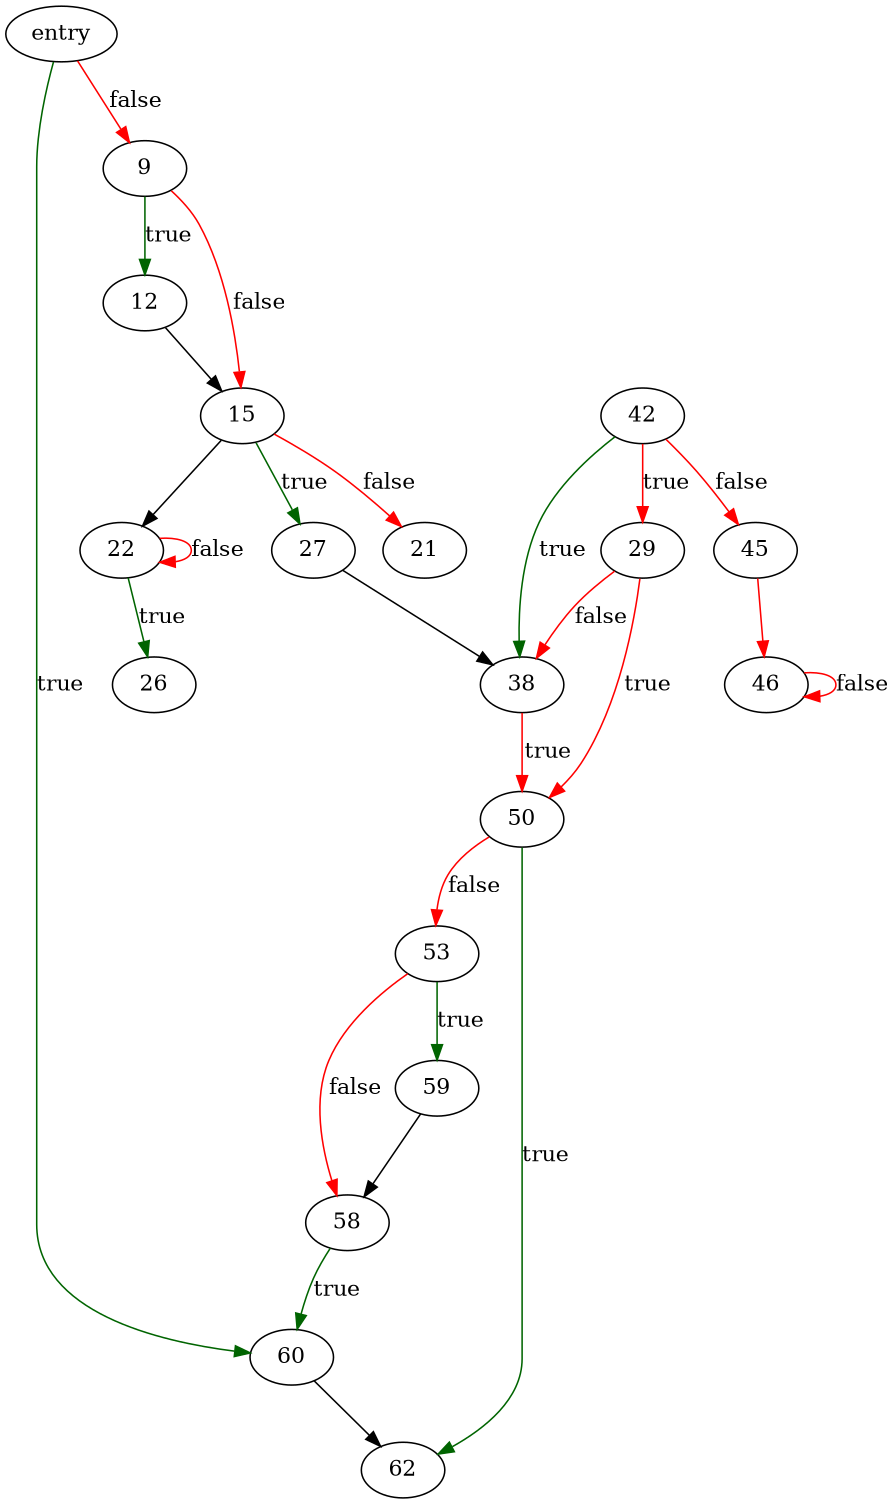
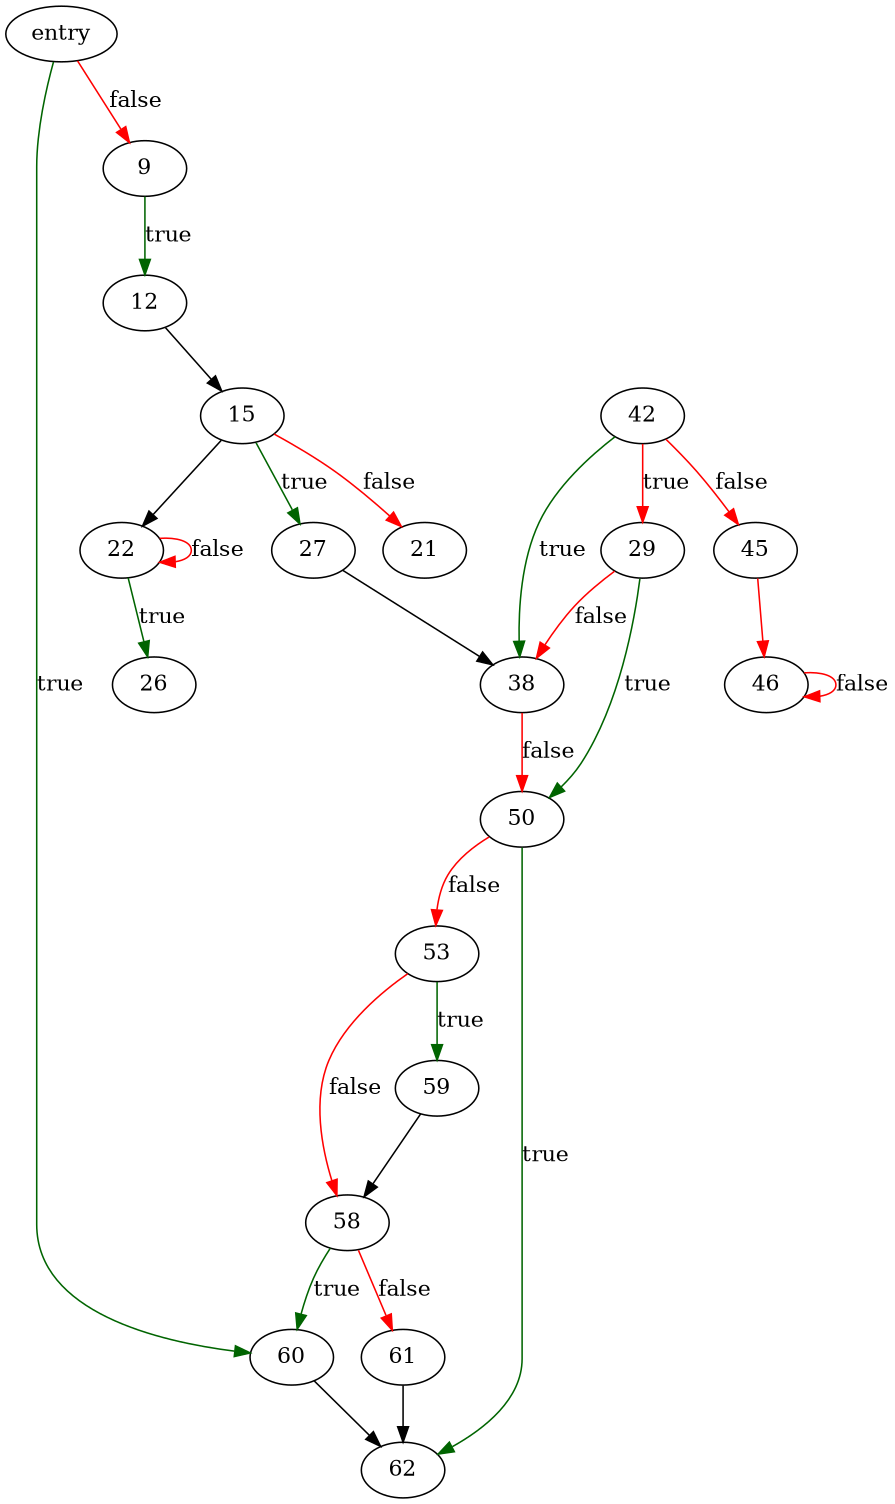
edge "9" -> "15": removed, label "false"
edge "29" -> "50": color red -> darkgreen
edge "38" -> "50": label "true" -> "false"
node "61": added
